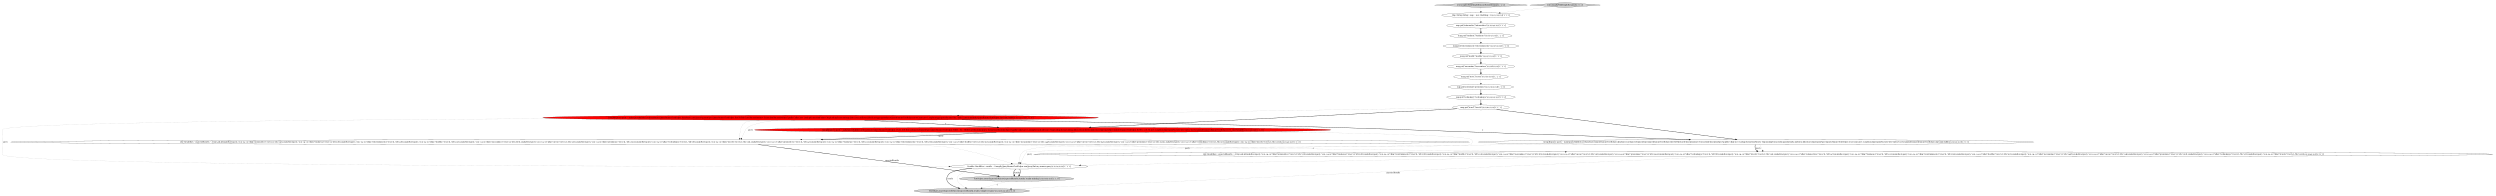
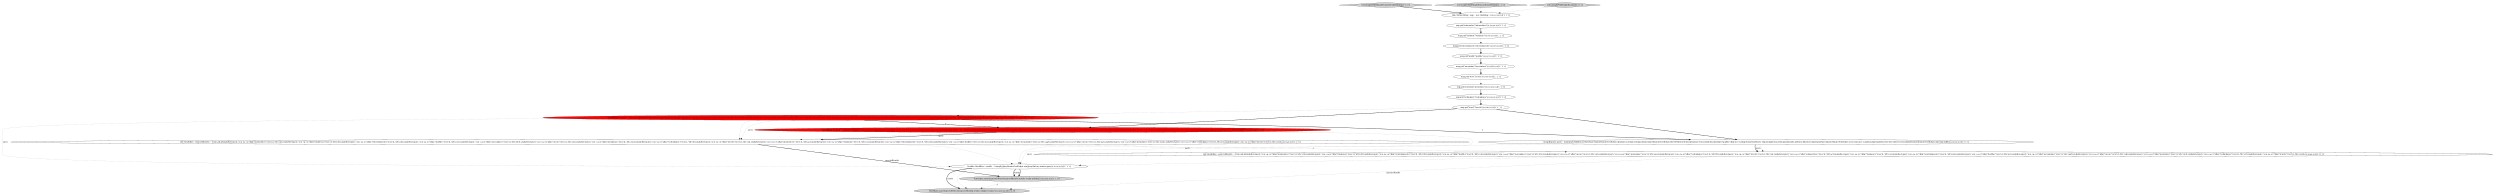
node "testGroupByWithSimpleRenameRetainMissing['1', '0', '0']": added
